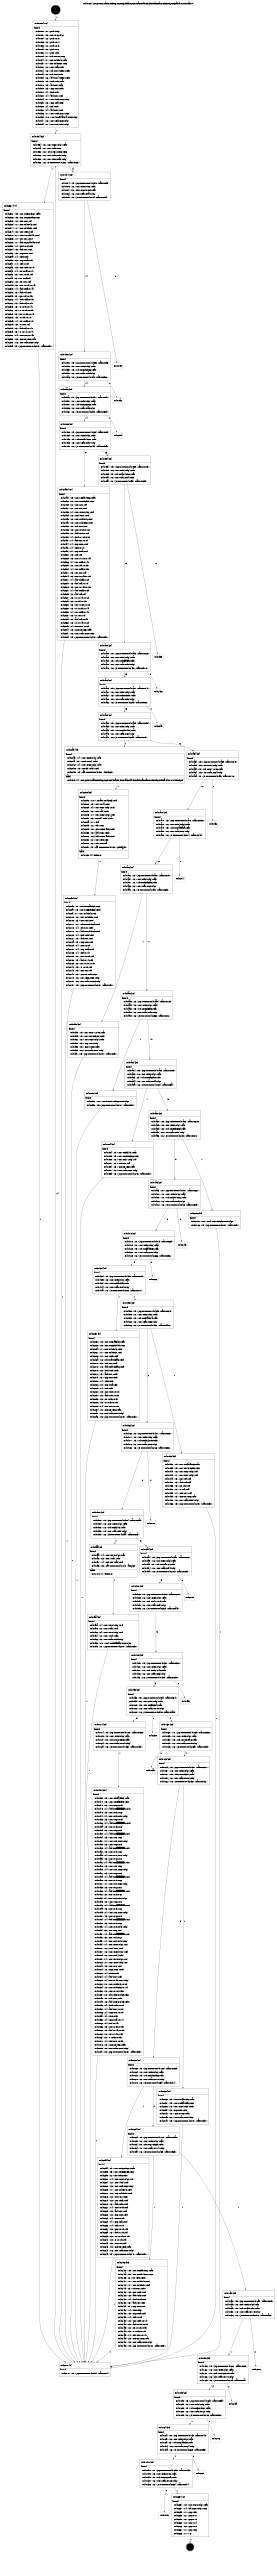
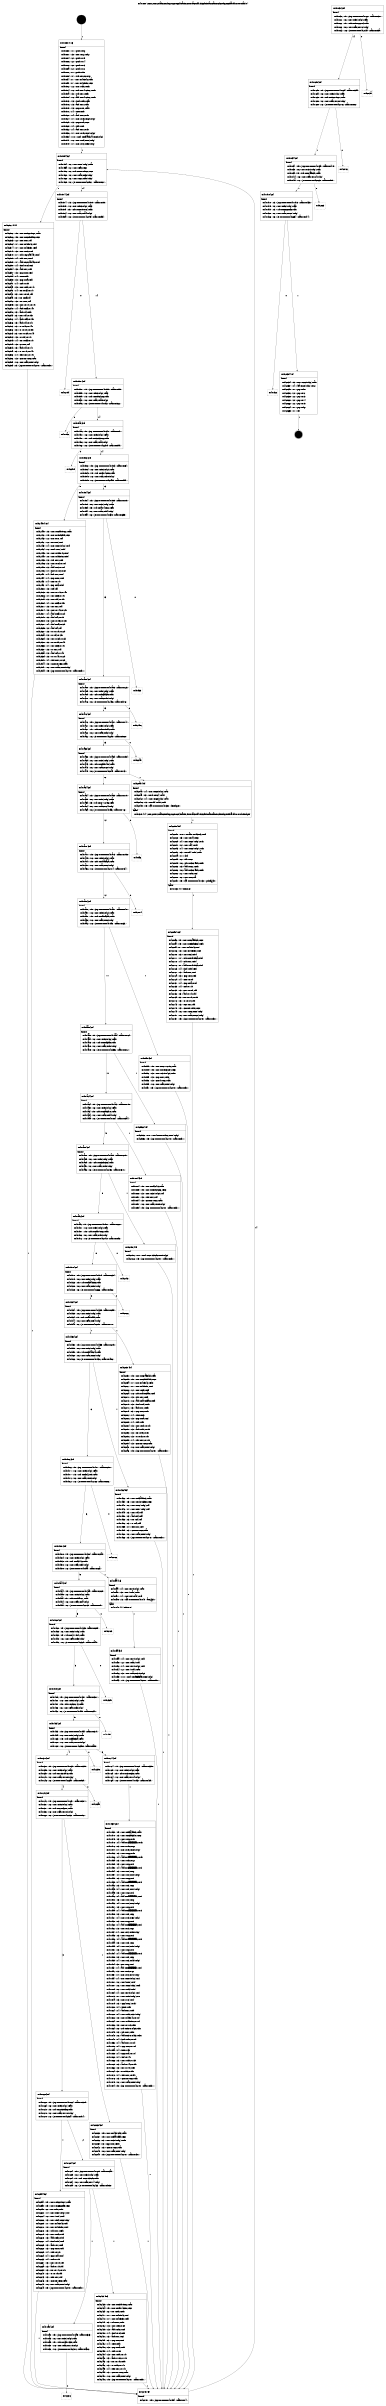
node "0x40232b": added
edge "0x401ca0 [28]" -> "0x401cbc [28]": removed, label "1"
